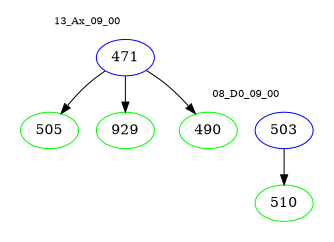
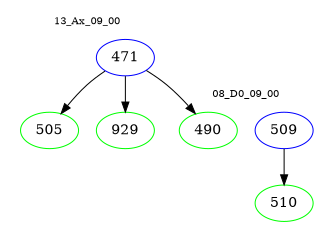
node "503": label "503" -> "509"
